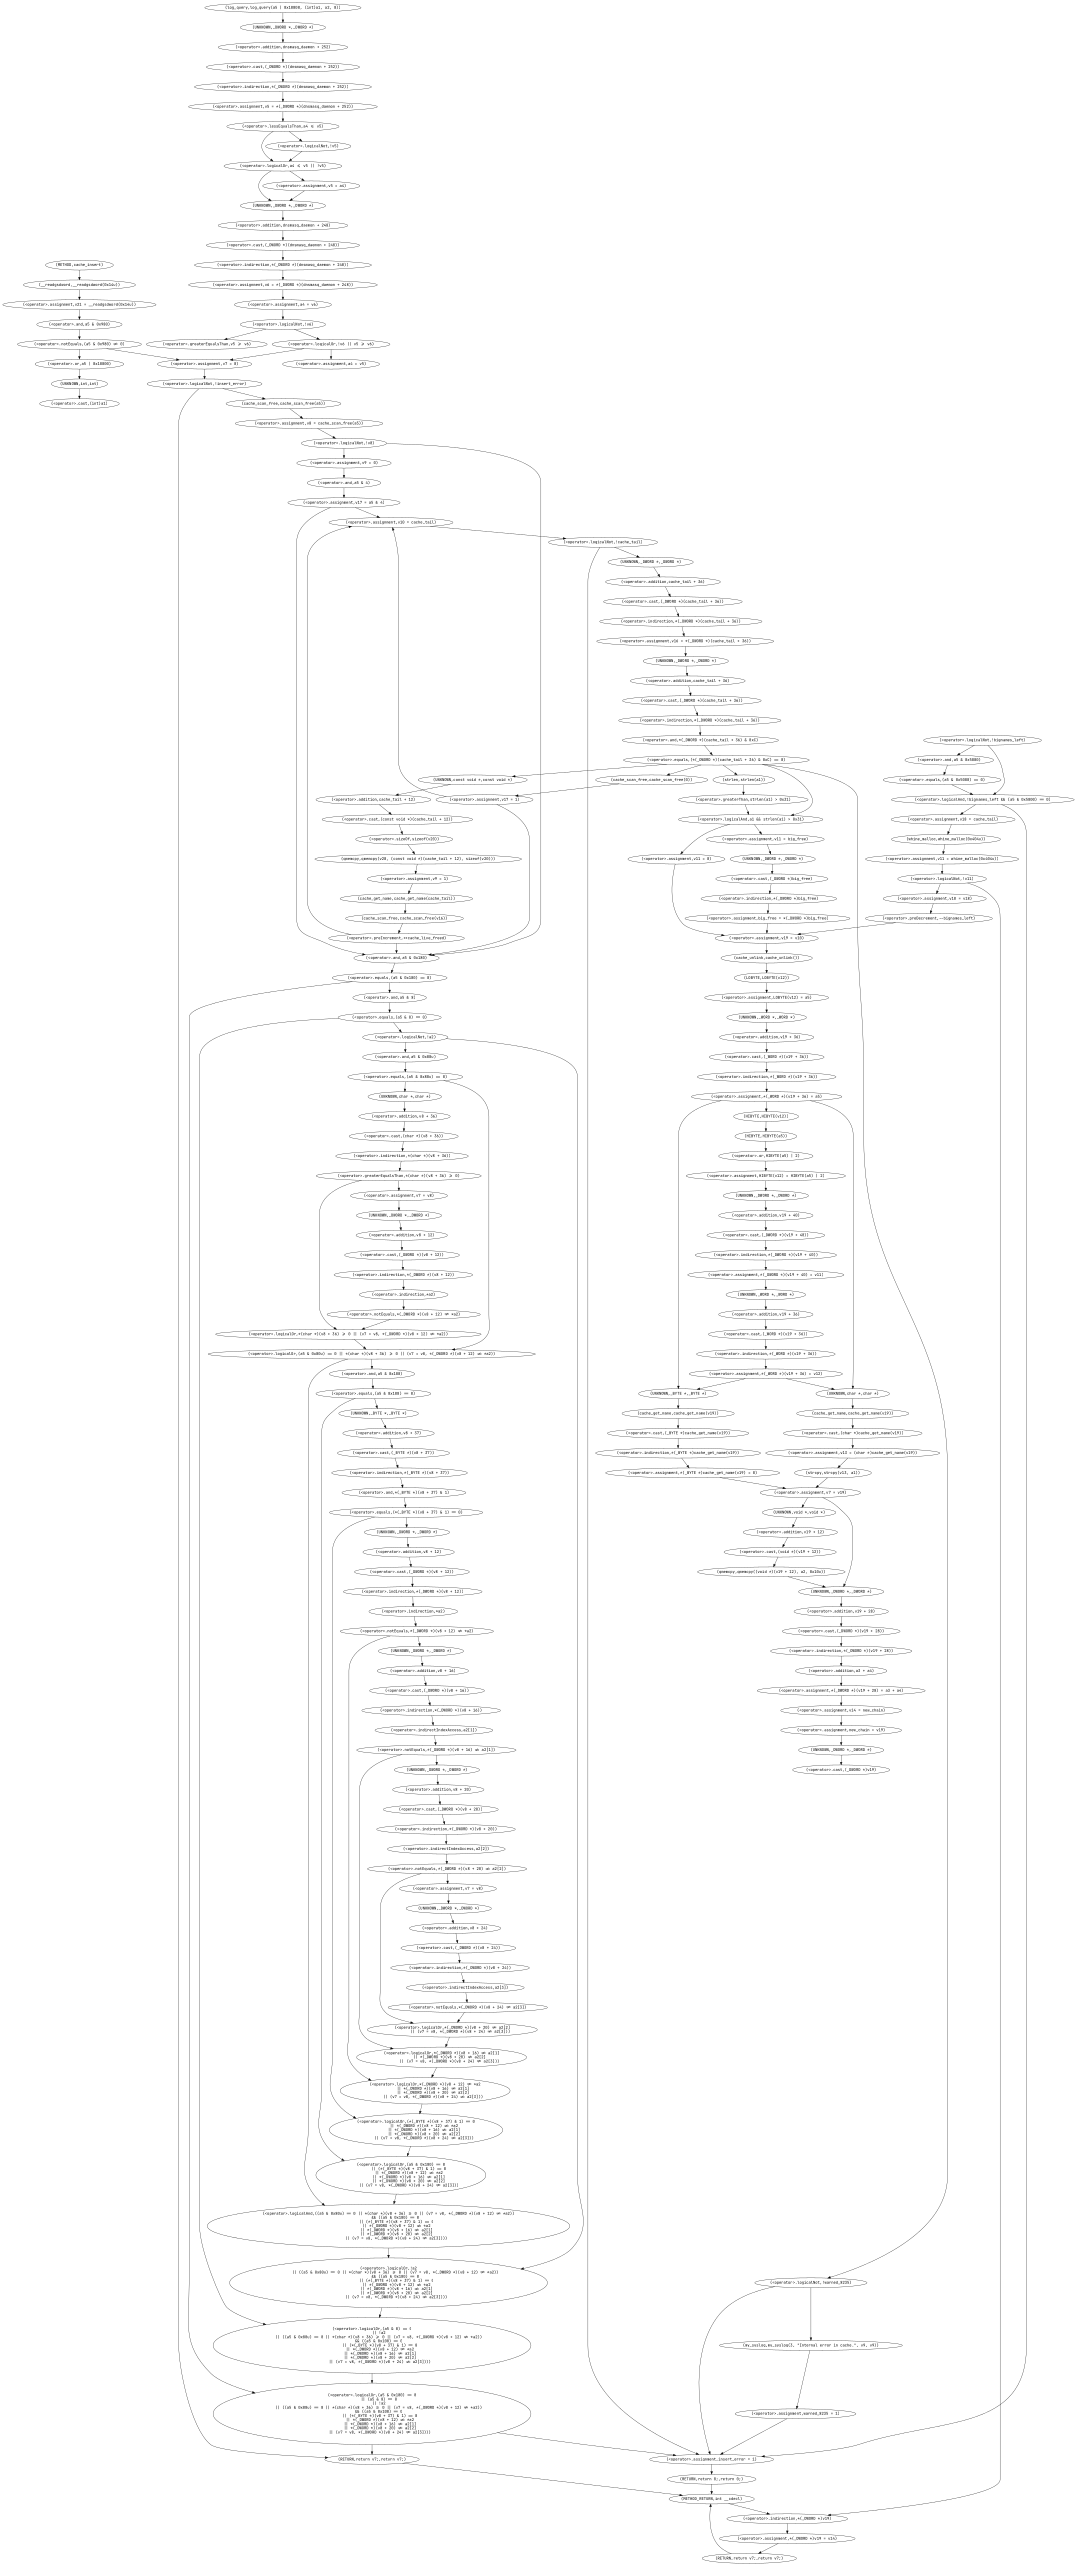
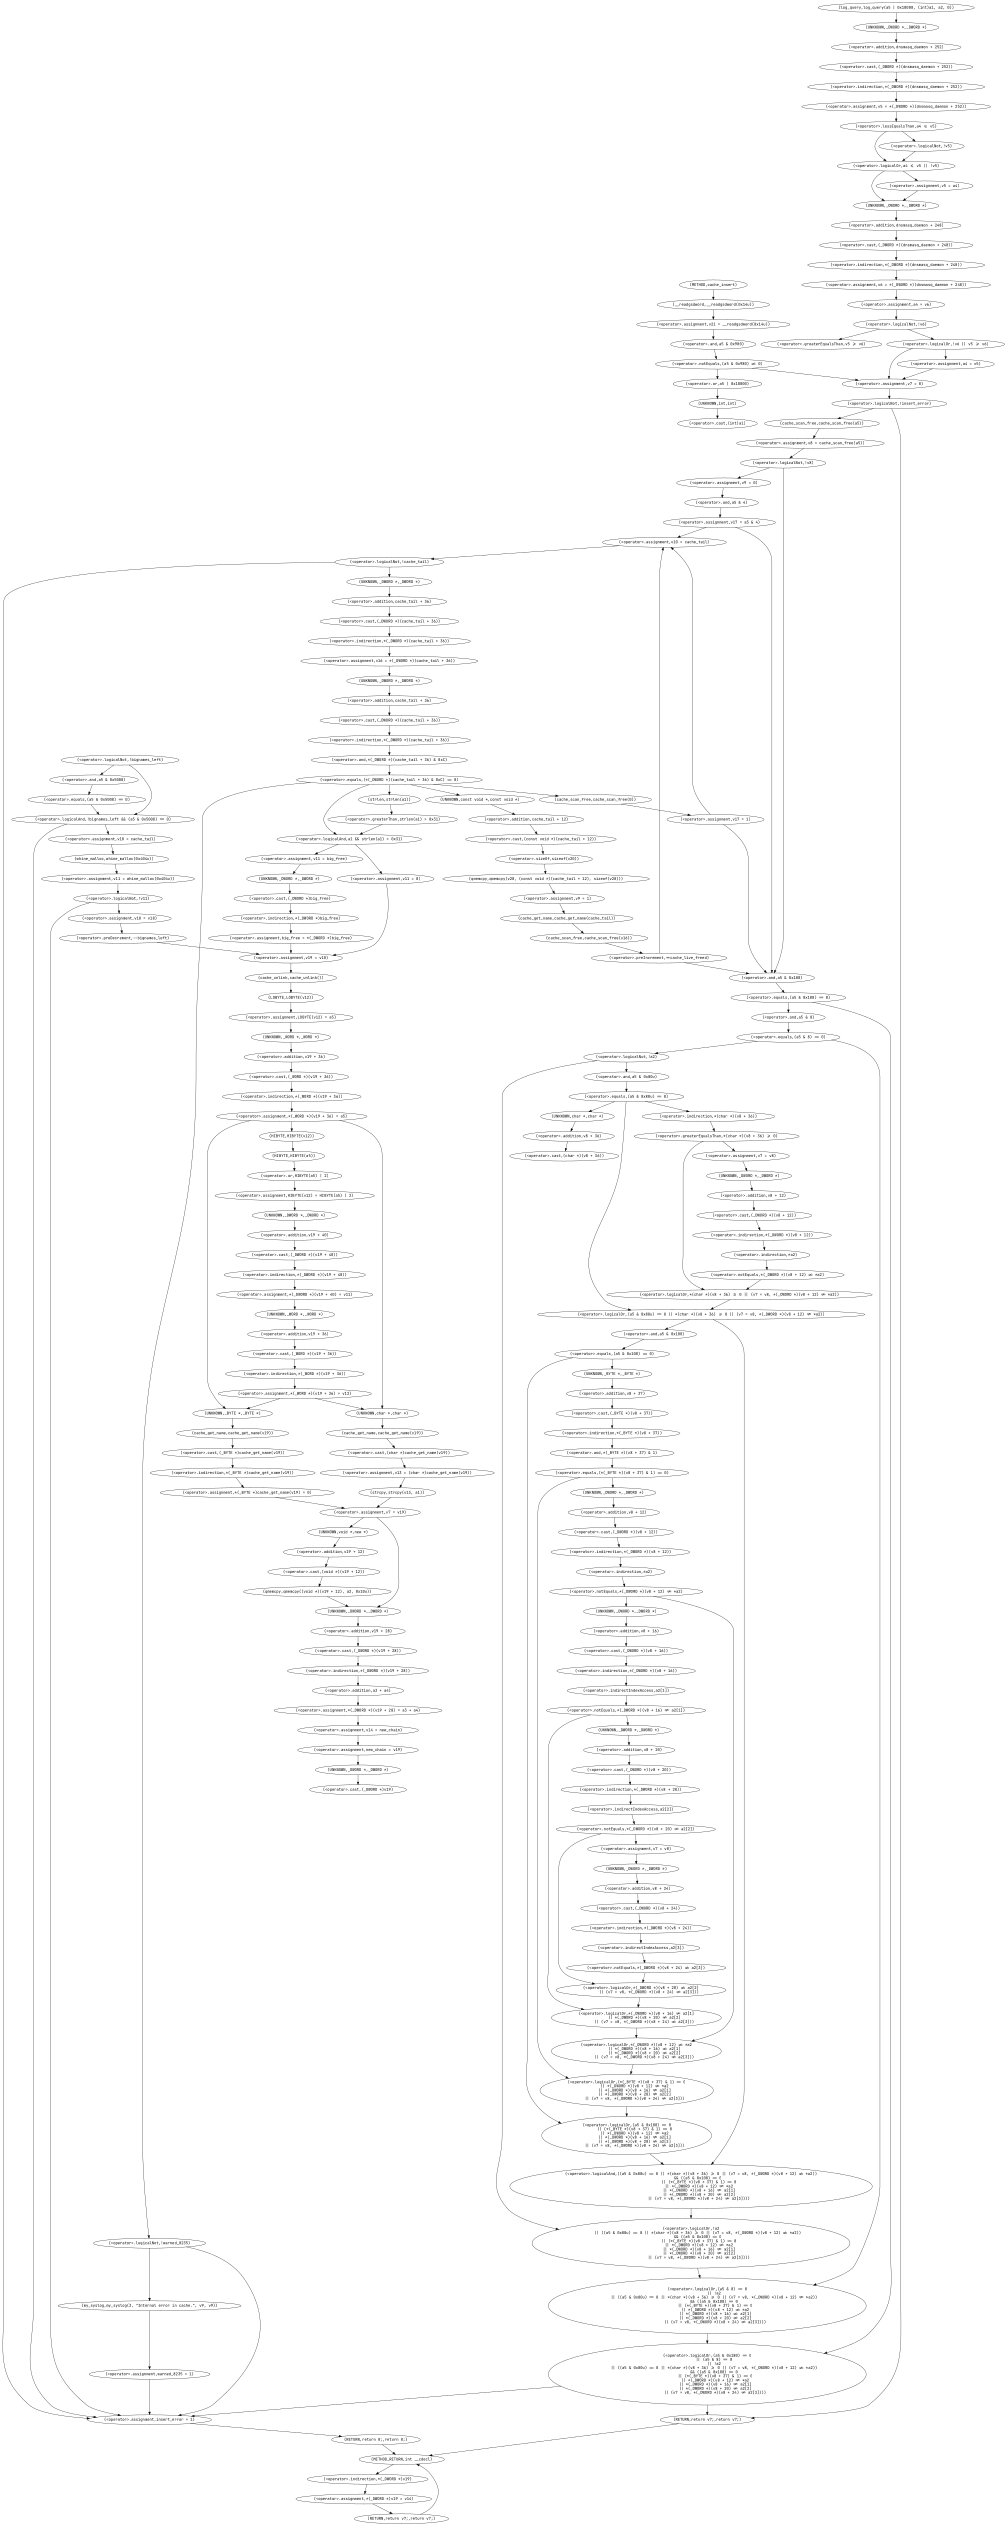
edge "(<operator>.assignment,a4 = v5)" -> "(<operator>.assignment,v7 = 0)": added
edge "(<operator>.cast,(char *)(v8 + 36))" -> "(<operator>.indirection,*(char *)(v8 + 36))": now "(<operator>.equals,(a5 & 0x80u) == 0)" -> "(<operator>.indirection,*(char *)(v8 + 36))"
node "(UNKNOWN,void *,void *)": label "(UNKNOWN,void *,void *)" -> "(UNKNOWN,void *,new *)"
edge "(<operator>.logicalNot,!v11)" -> "(<operator>.indirection,*(_DWORD *)v19)": now "(<operator>.logicalNot,!v11)" -> "(<operator>.assignment,insert_error = 1)"
